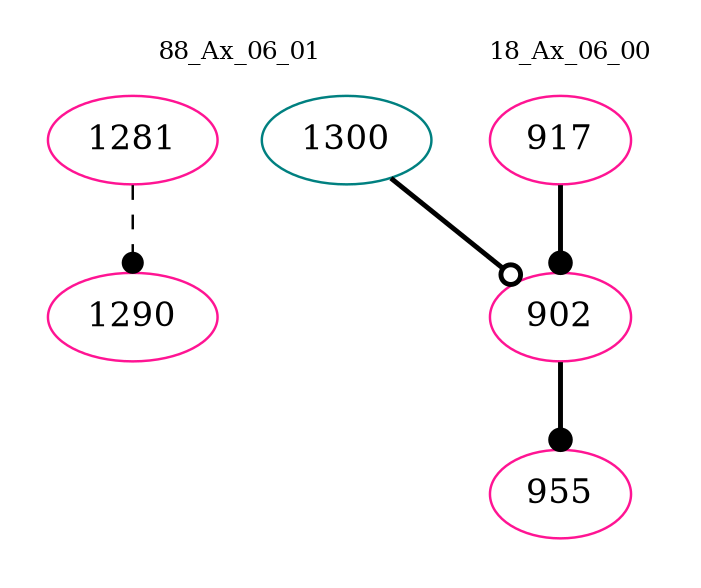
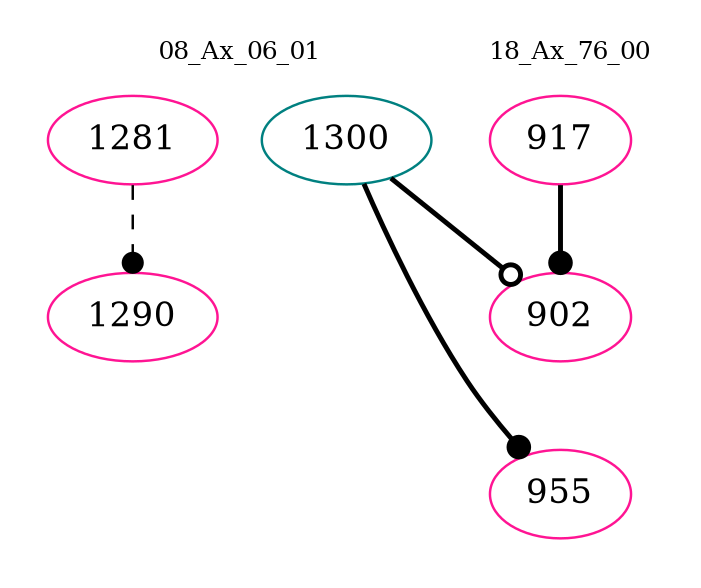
cluster "88_Ax_06_01": label "88_Ax_06_01" -> "08_Ax_06_01"
cluster "18_Ax_06_00": label "18_Ax_06_00" -> "18_Ax_76_00"
edge "902" -> "955": now "1300" -> "955"
